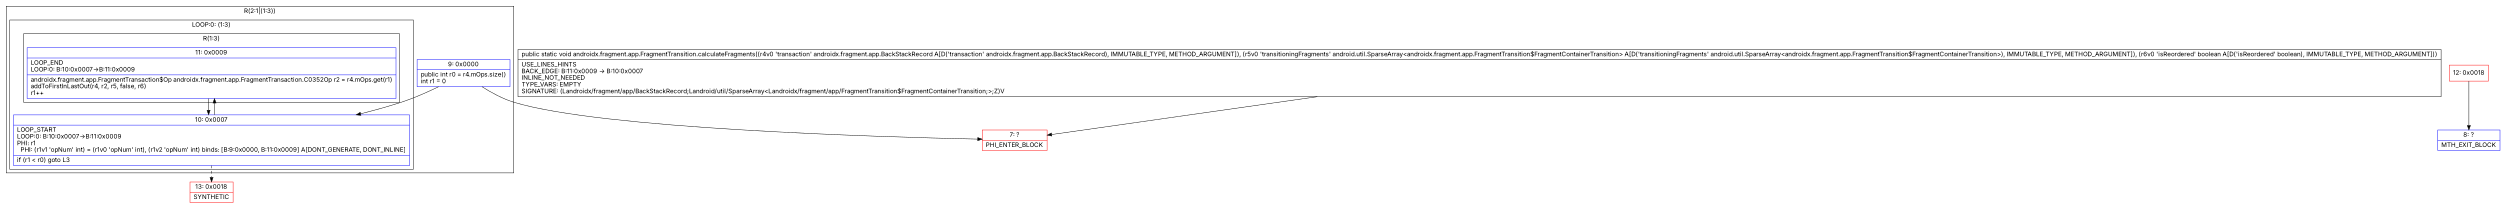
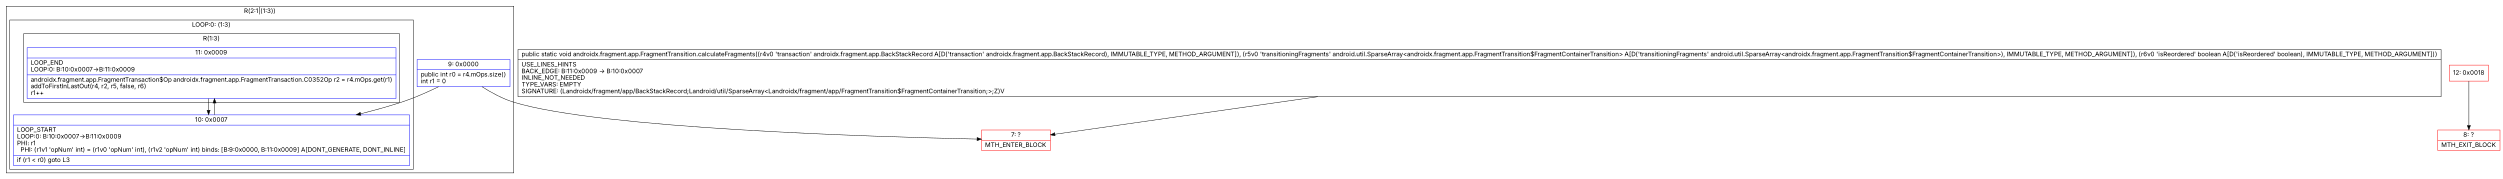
node "8: ?": color blue -> red
node "7: ?": text "PHI_ENTER_BLOCK" -> "MTH_ENTER_BLOCK"
node "13: 0x0018": removed
